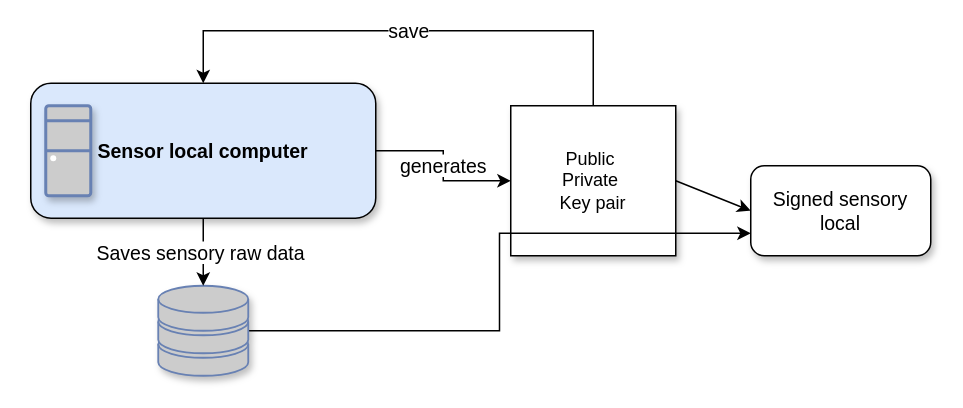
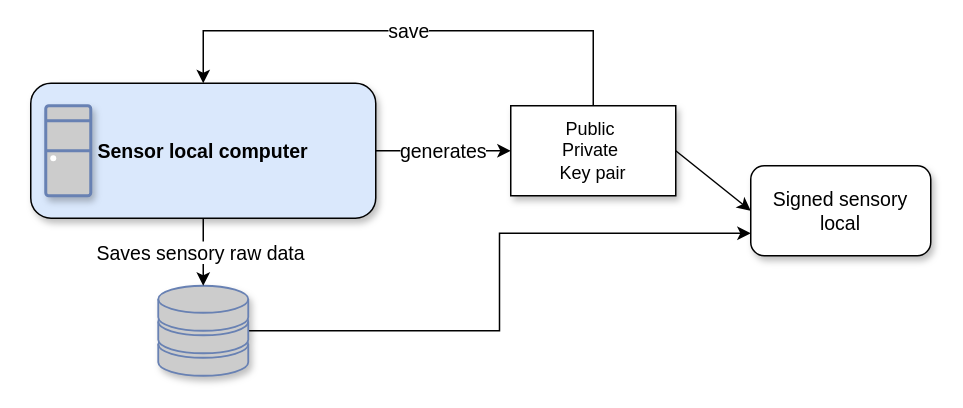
node "Public Private Key pair": size 165x150 -> 165x90
